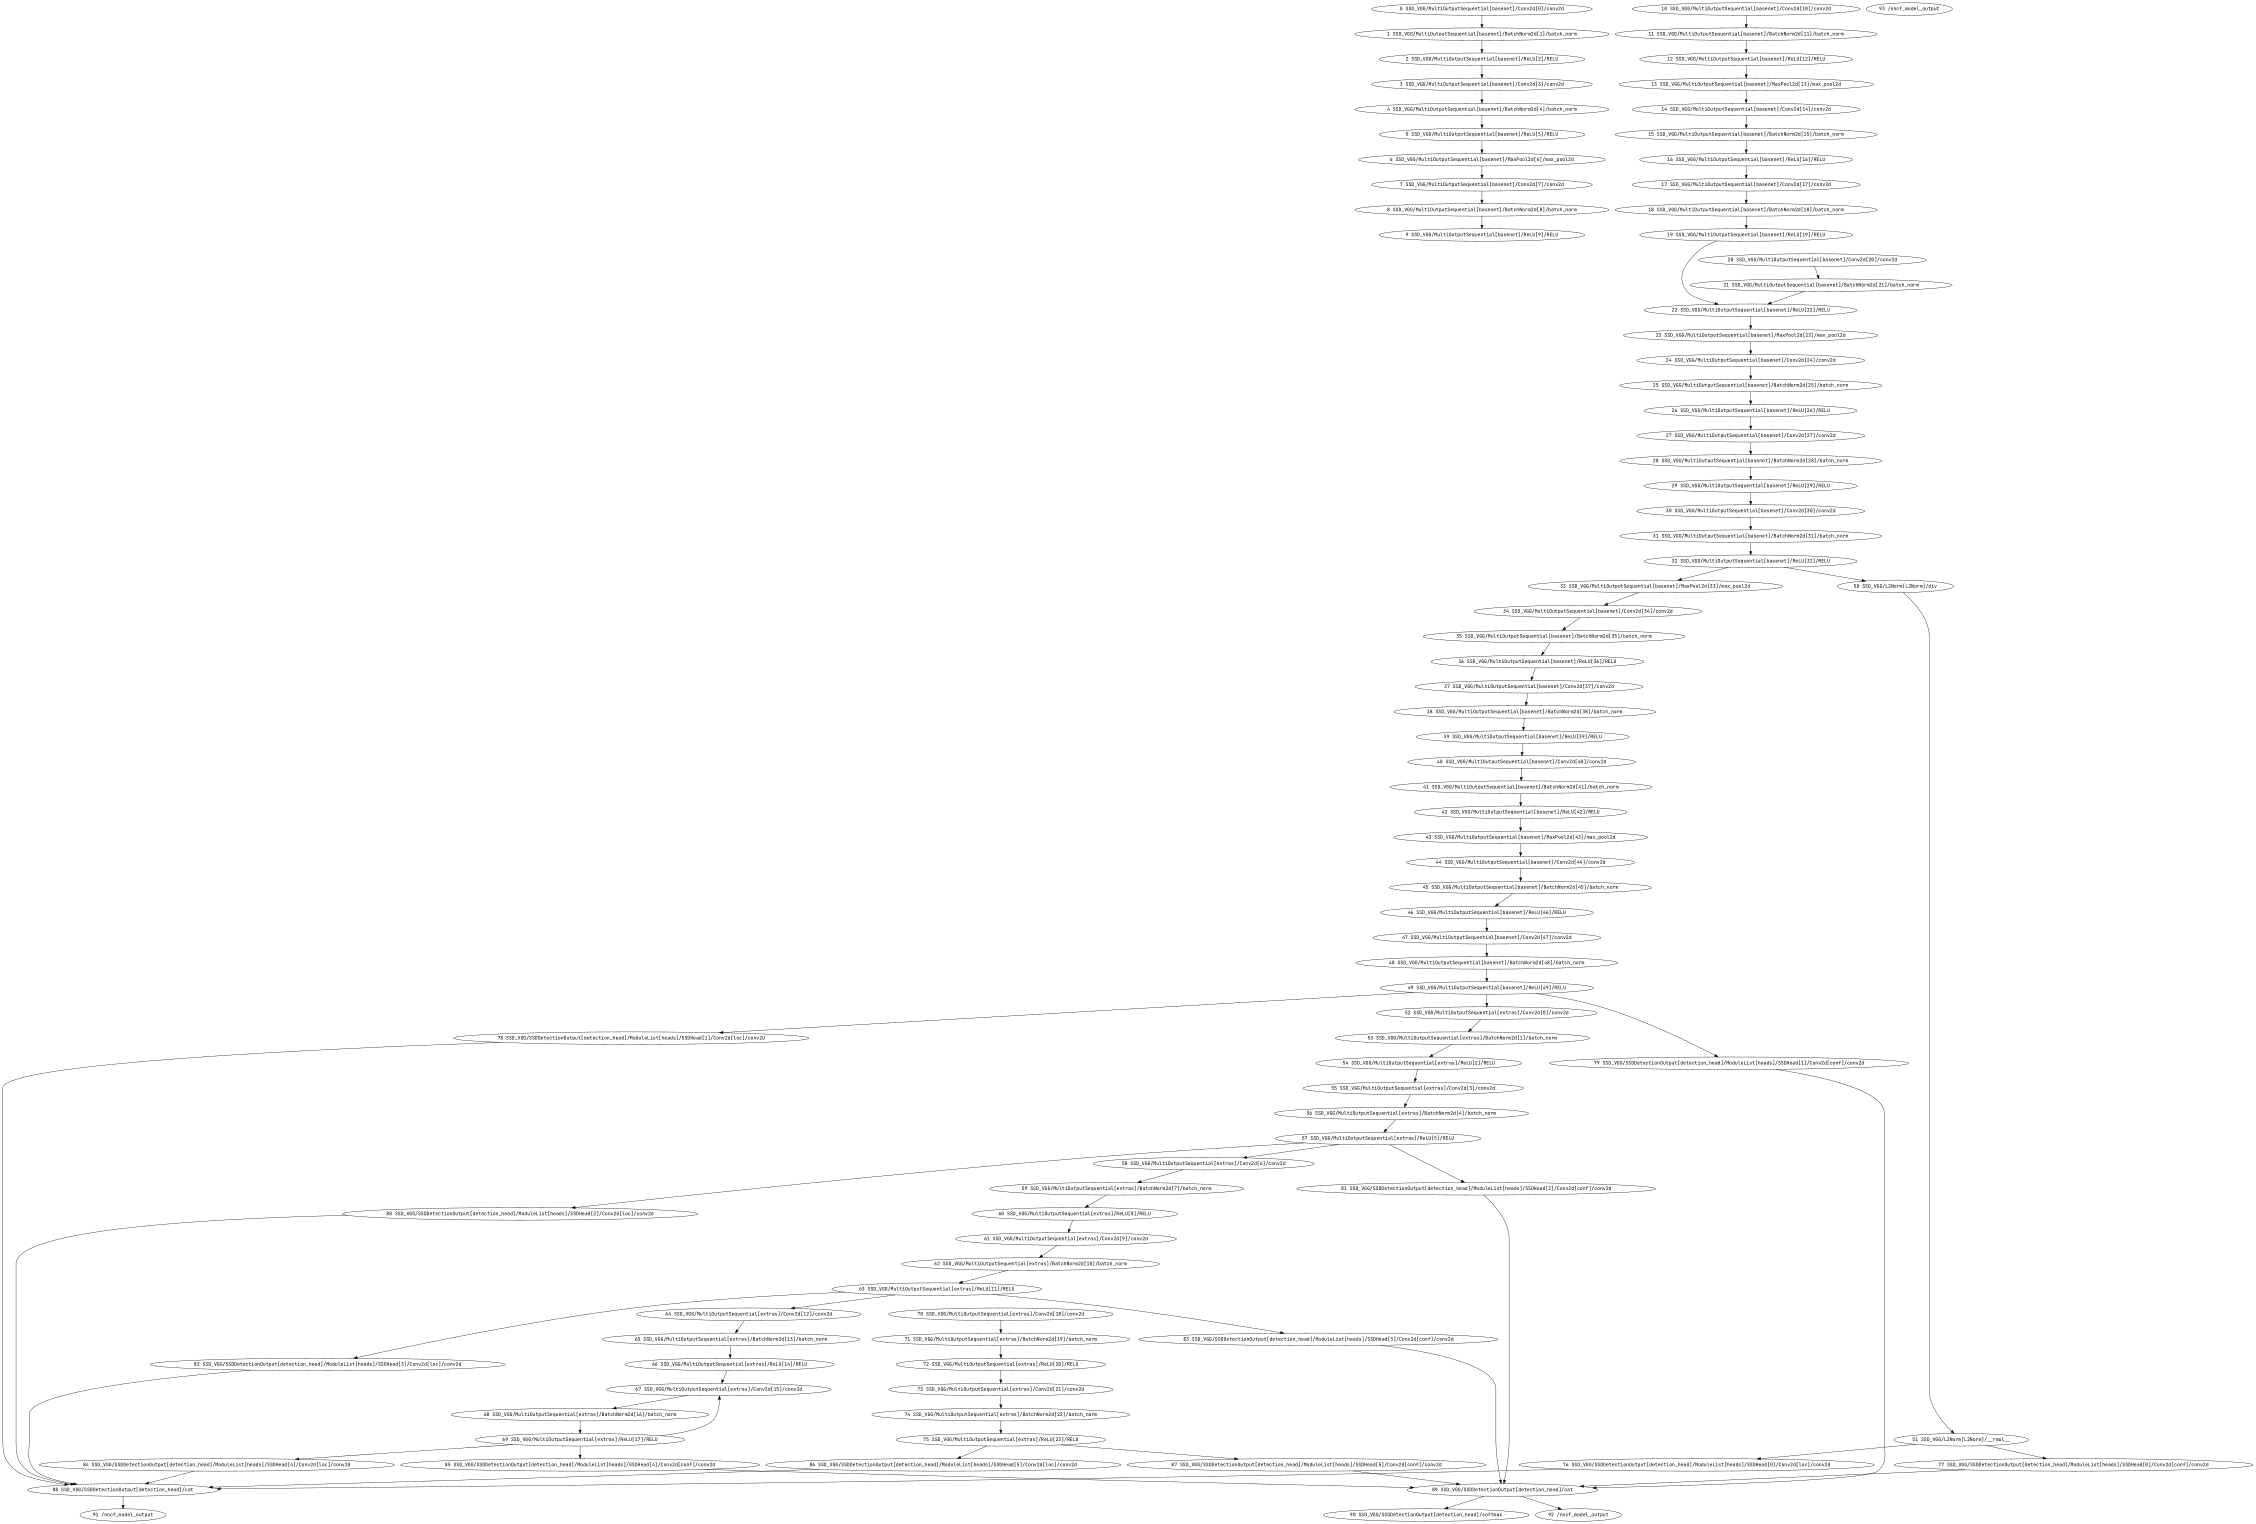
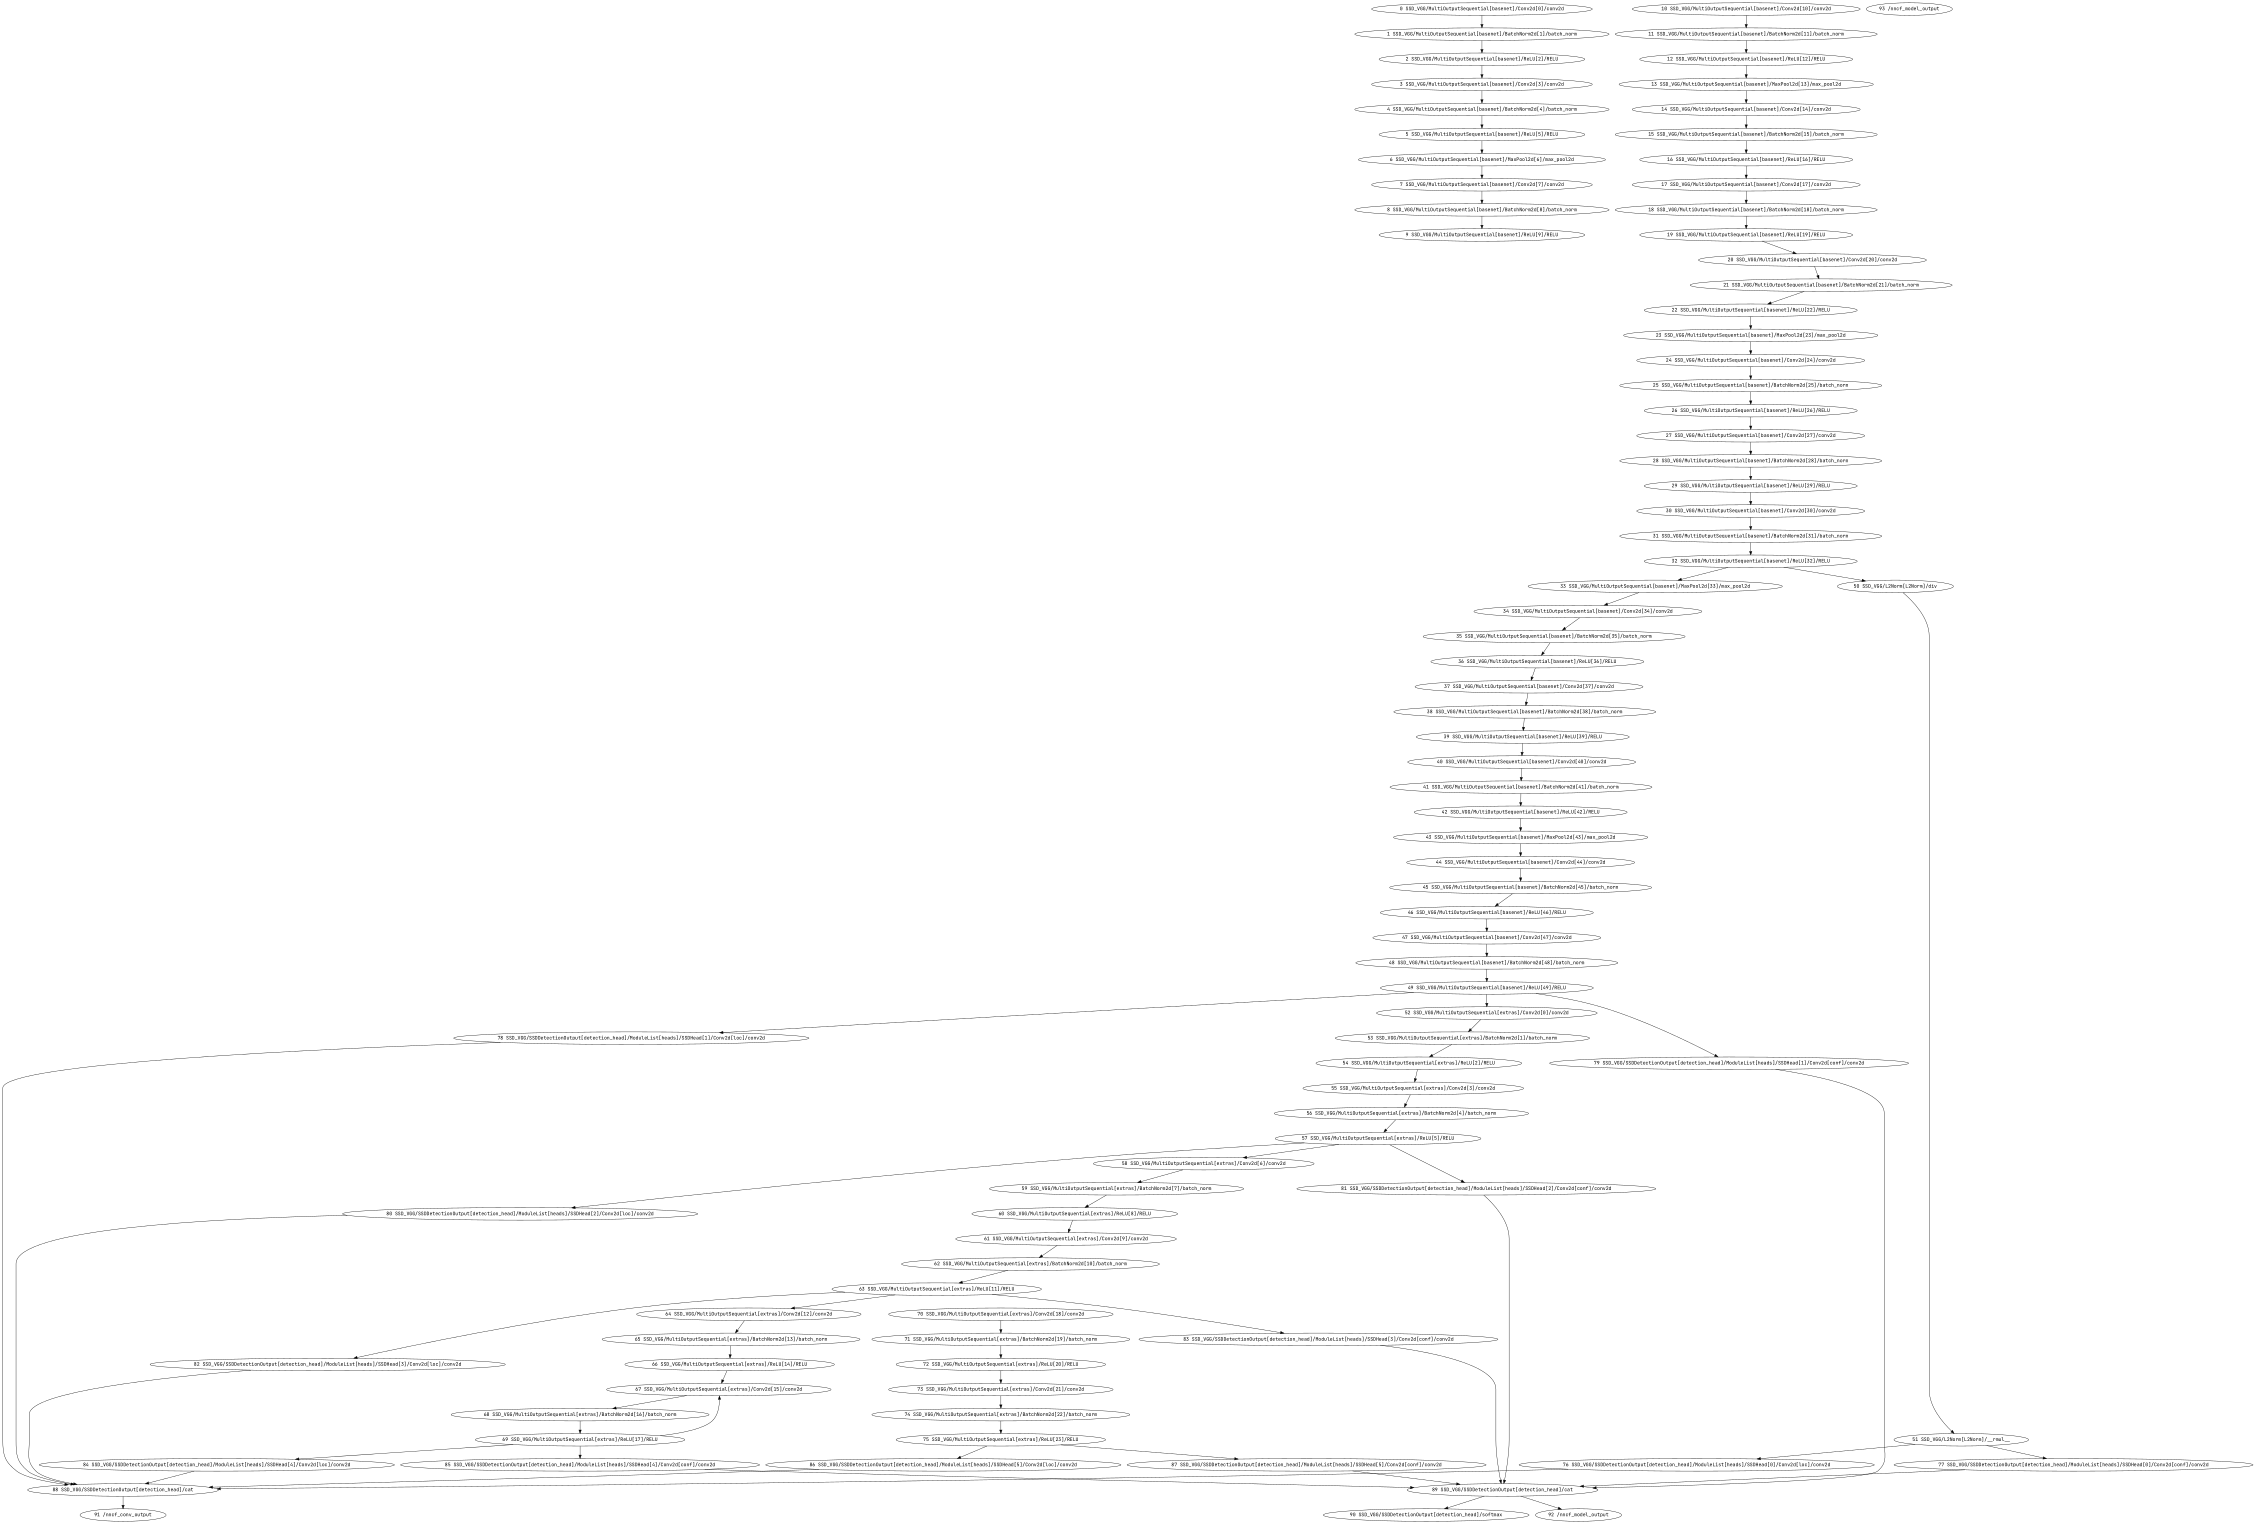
edge "19 SSD_VGG/MultiOutputSequential[basenet]/ReLU[19]/RELU" -> "22 SSD_VGG/MultiOutputSequential[basenet]/ReLU[22]/RELU": now "19 SSD_VGG/MultiOutputSequential[basenet]/ReLU[19]/RELU" -> "20 SSD_VGG/MultiOutputSequential[basenet]/Conv2d[20]/conv2d"
node "91 /nncf_model_output": label "91 /nncf_model_output" -> "91 /nncf_conv_output"
